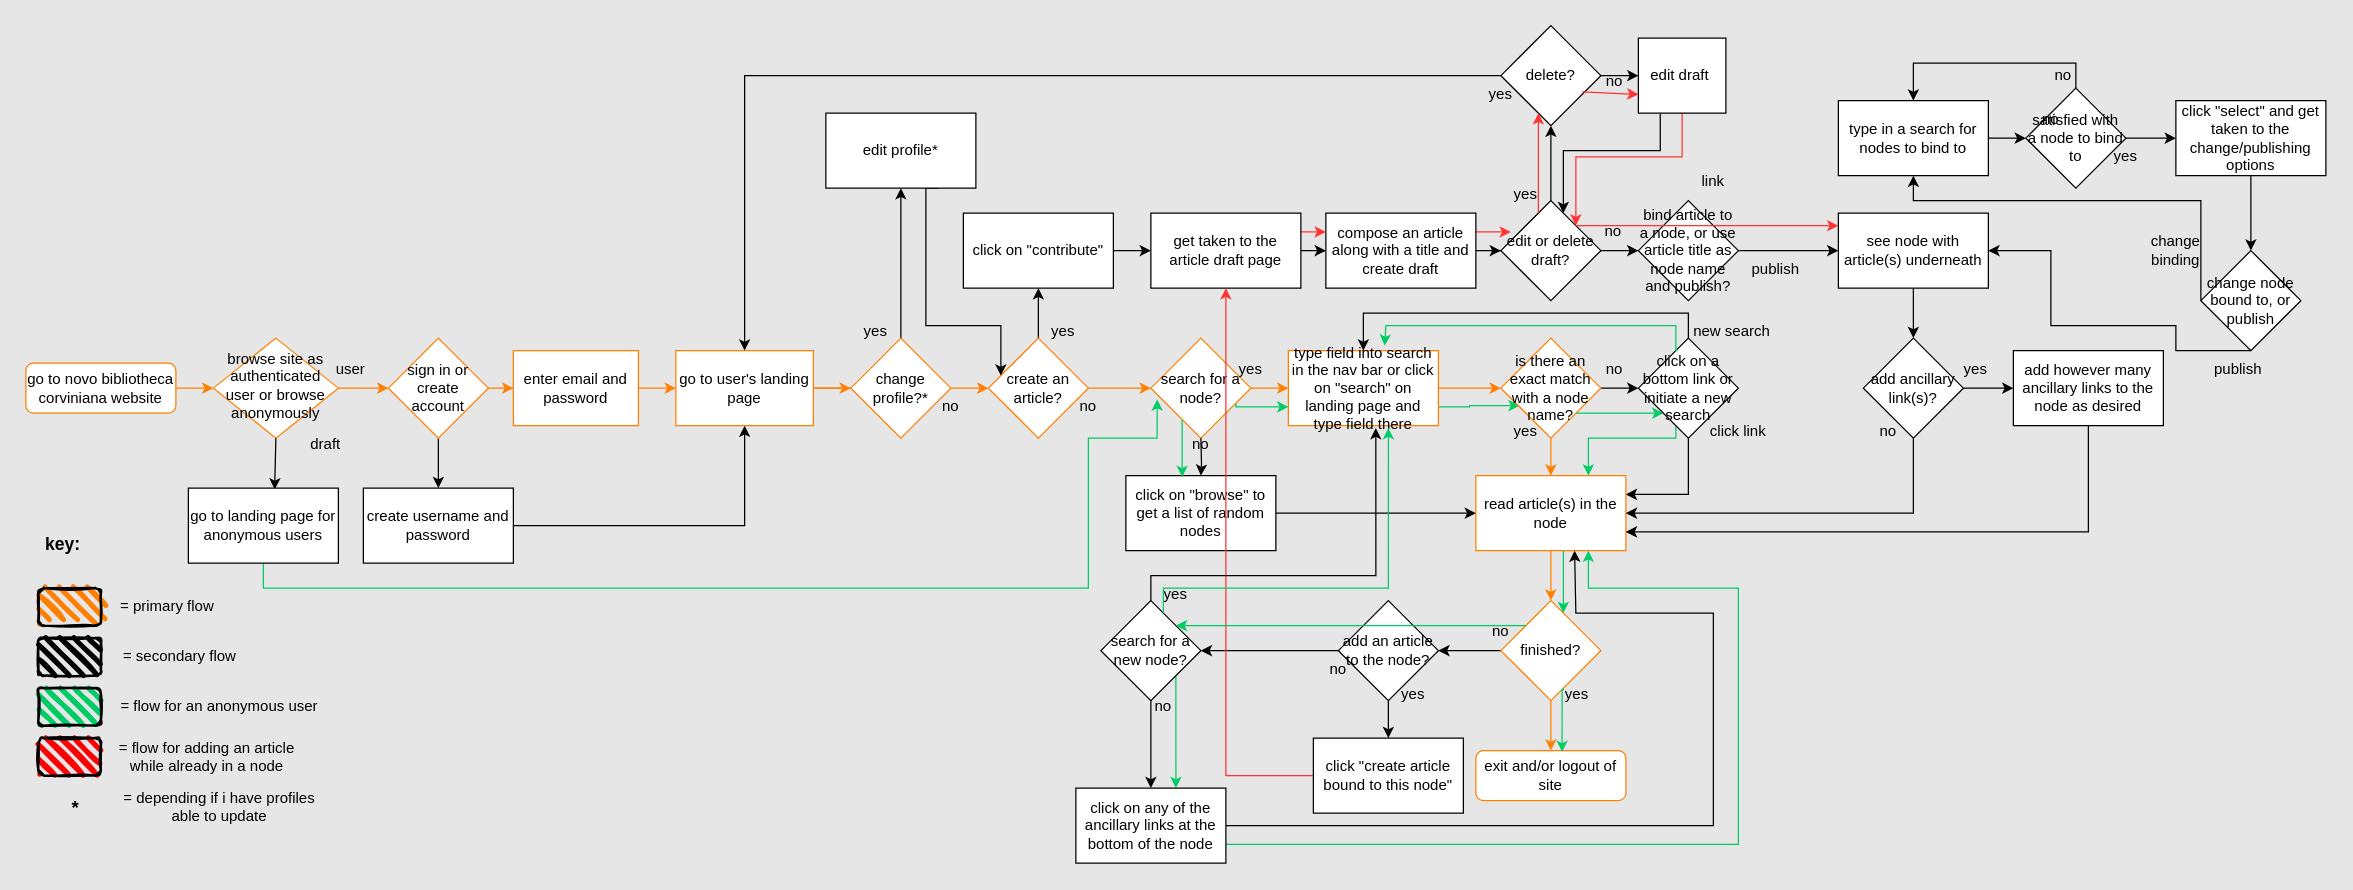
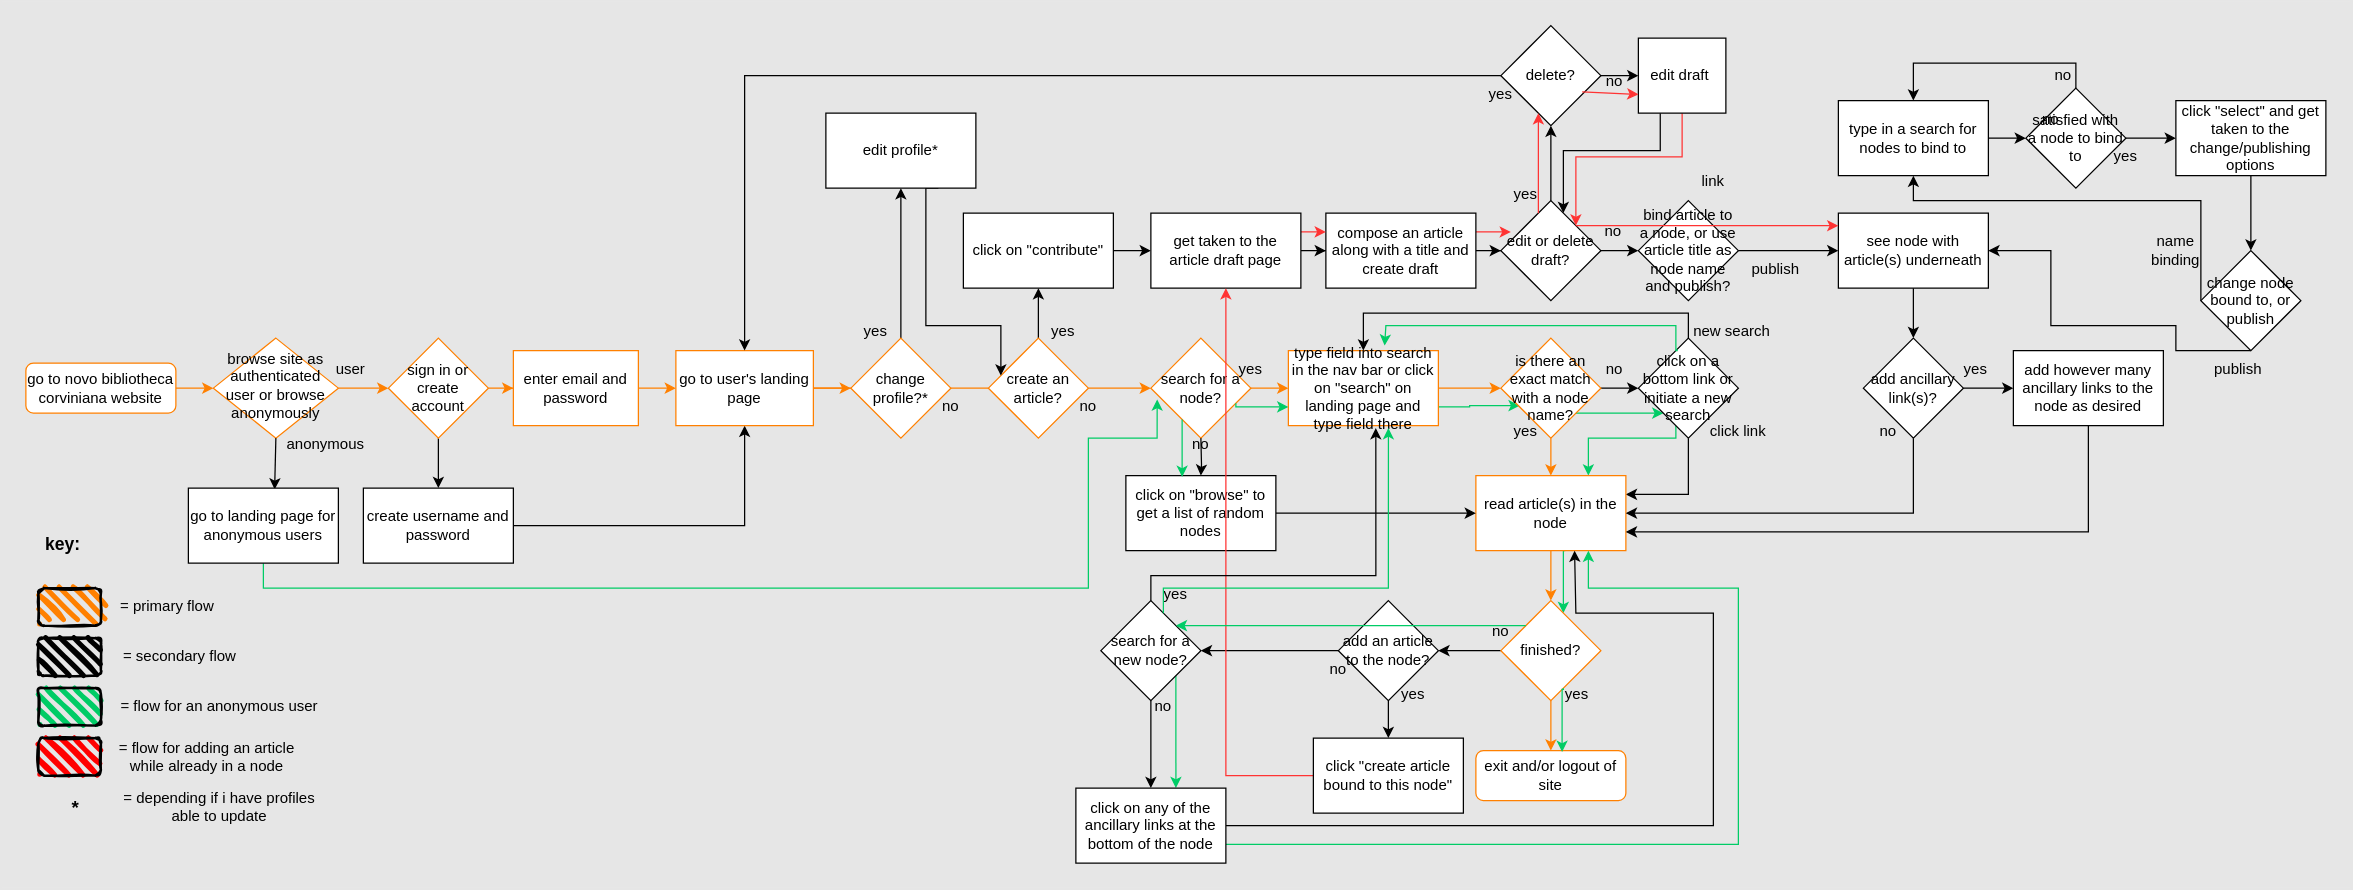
node "change binding": label "change binding" -> "name binding"
edge "go to user's landing page" -> "create an article?": arrowhead classic -> none
node "draft": label "draft" -> "anonymous"
